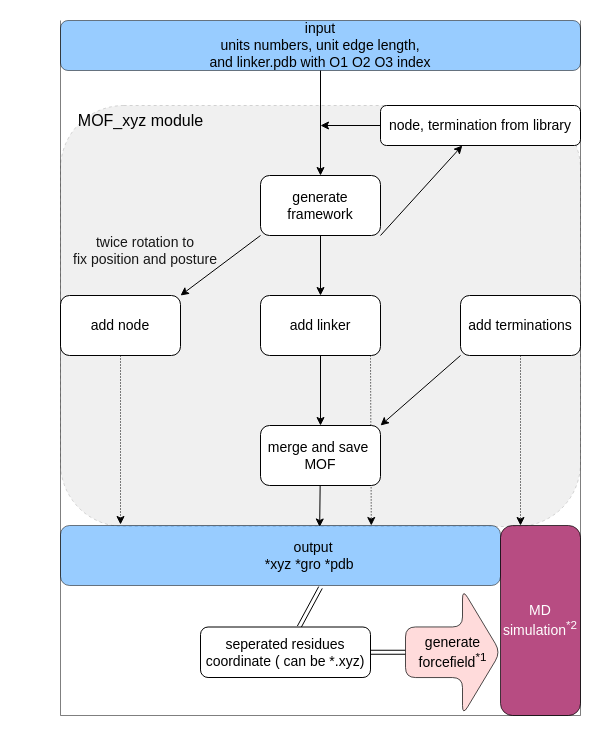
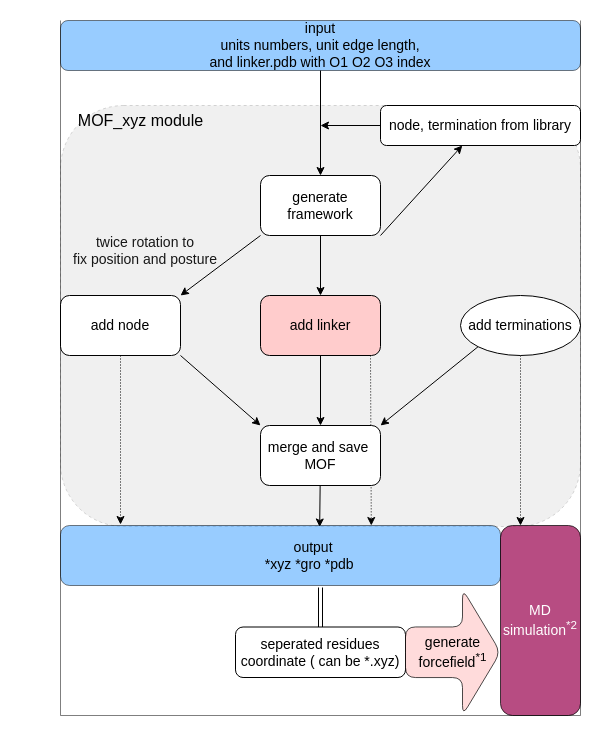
node "add linker": fillcolor #ffffff -> #ffcccc
node "add terminations": shape rounded rectangle -> ellipse
edge "add node" -> "merge and save MOF": added
node "seperated residues coordinate ( can be *.xyz)": moved (286, 652) -> (321, 652)
